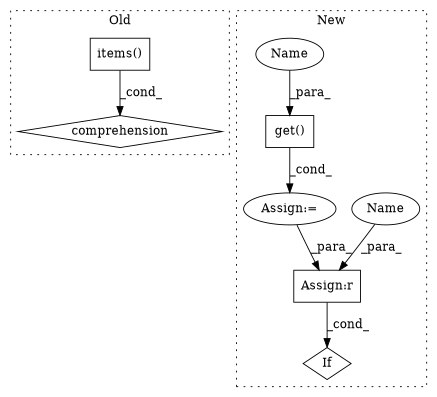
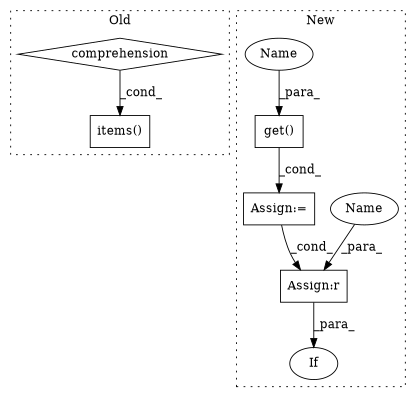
edge "items()" -> "comprehension": reversed
node "Assign:=": shape ellipse -> box
edge "Assign:=" -> "Assign:r": label "_para_" -> "_cond_"
edge "Assign:r" -> "If": label "_cond_" -> "_para_"
node "If": shape diamond -> ellipse
